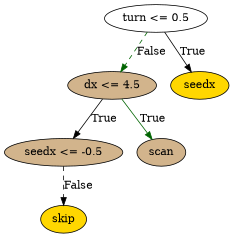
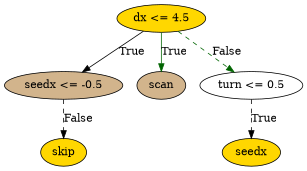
edge "turn <= 0.5" -> "dx <= 4.5": reversed
edge "turn <= 0.5" -> "seedx": style solid -> dashed
node "dx <= 4.5": fillcolor tan -> gold
